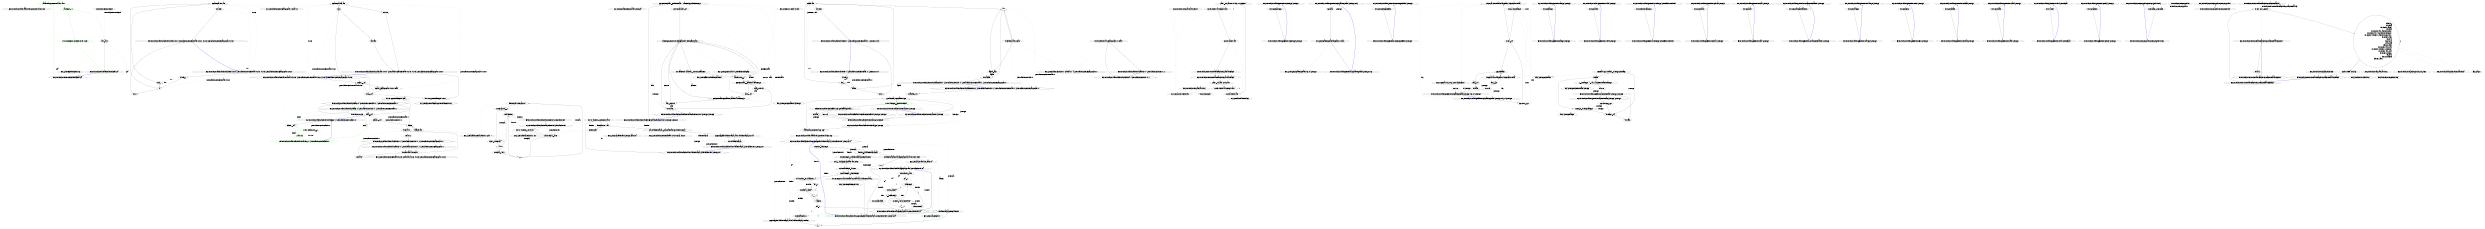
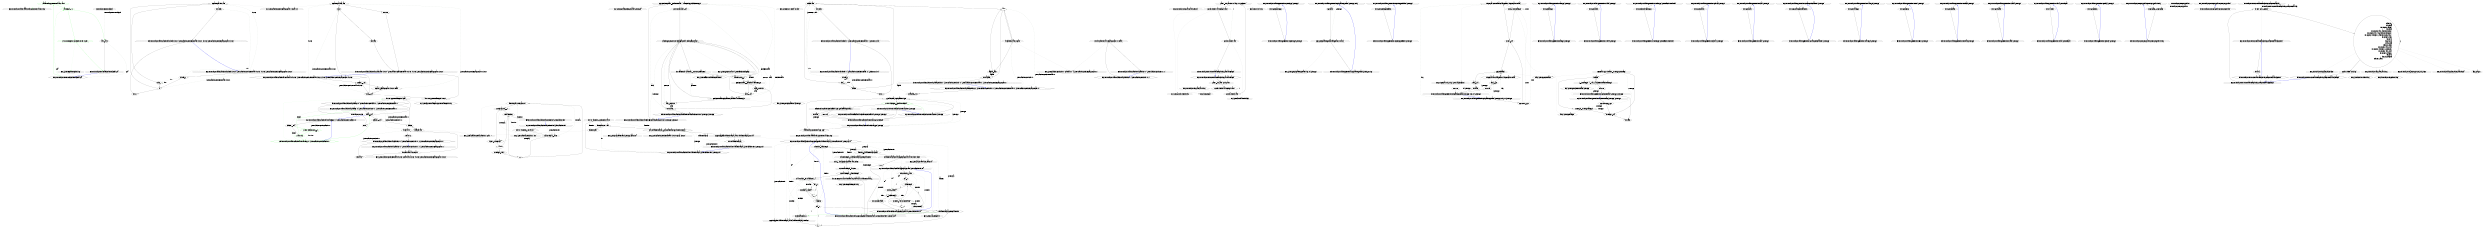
node "Entry System.Uri.Uri(string)": added
node "return type.AssignableToTypeName(fullTypeName, out match);": label "return type.AssignableToTypeName(fullTypeName, out match);" -> "type type.AssignableToTypeName(fullTypeName, out match);"
node "currentArray = (IList)v": label "currentArray = (IList)v" -> "currentType = (IList)v"
